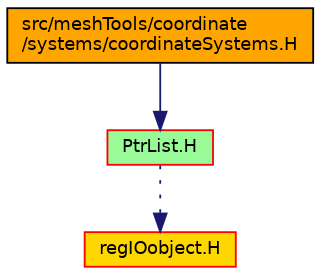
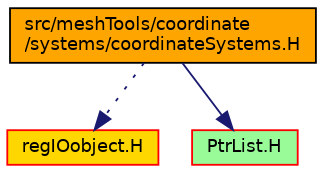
edge "PtrList.H" -> "regIOobject.H": now "src/meshTools/coordinate /systems/coordinateSystems.H" -> "regIOobject.H"
